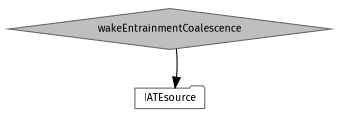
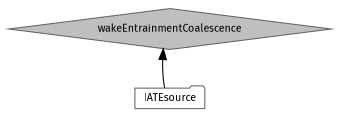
edge "wakeEntrainmentCoalescence" -> "IATEsource": reversed
